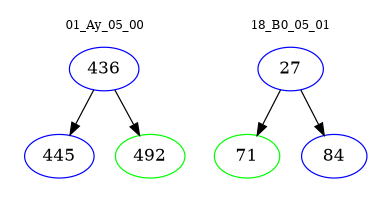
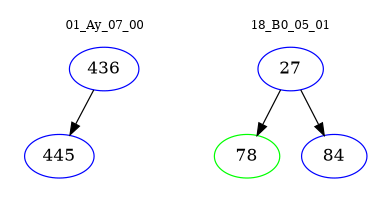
cluster "01_Ay_05_00": label "01_Ay_05_00" -> "01_Ay_07_00"
node "492": removed
node "71": label "71" -> "78"
